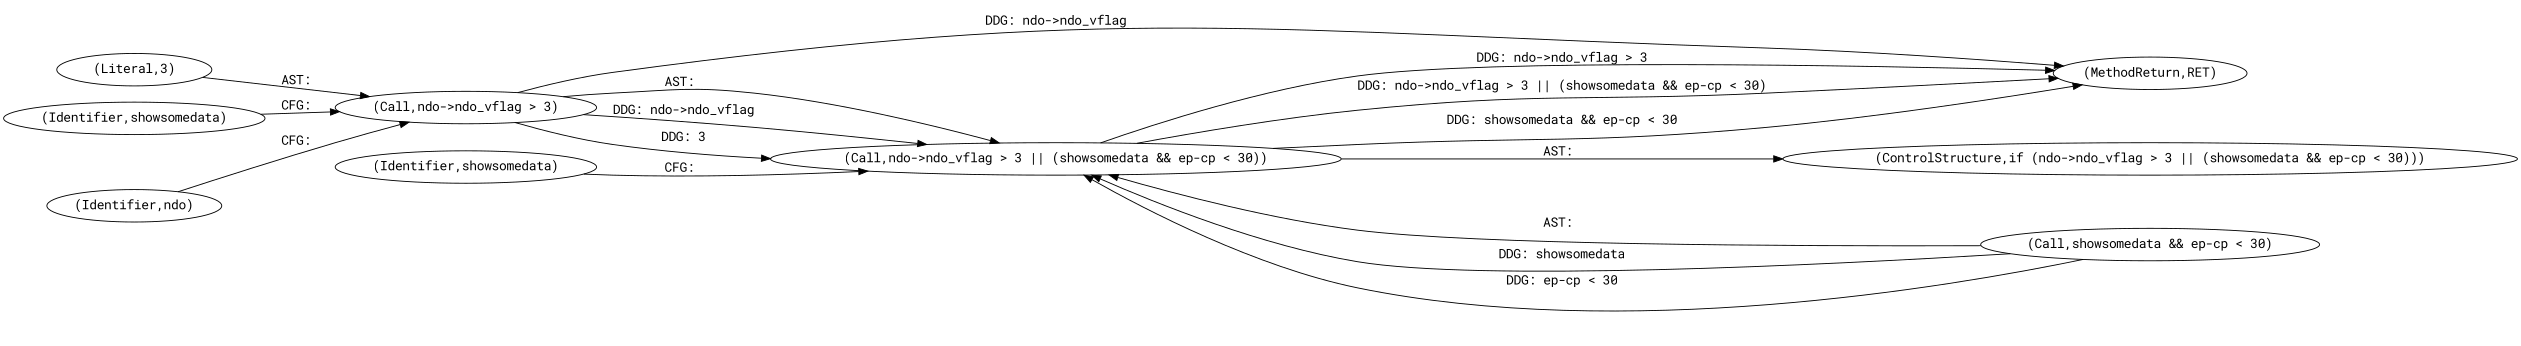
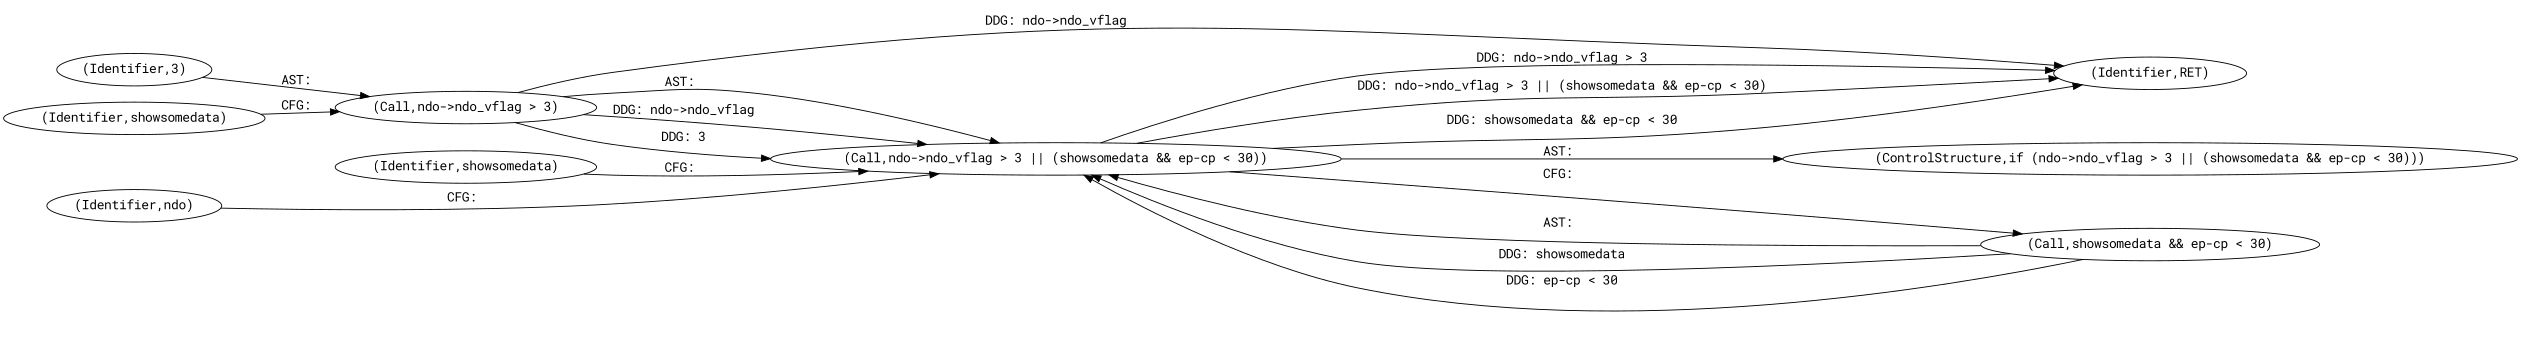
node "(Literal,3)": label "(Literal,3)" -> "(Identifier,3)"
node "(MethodReturn,RET)": label "(MethodReturn,RET)" -> "(Identifier,RET)"
edge "(Identifier,ndo)" -> "(Call,ndo->ndo_vflag > 3)": now "(Identifier,ndo)" -> "(Call,ndo->ndo_vflag > 3 || (showsomedata && ep-cp < 30))"
edge "(Call,ndo->ndo_vflag > 3 || (showsomedata && ep-cp < 30))" -> "(Call,showsomedata && ep-cp < 30)": added, label "CFG:"
